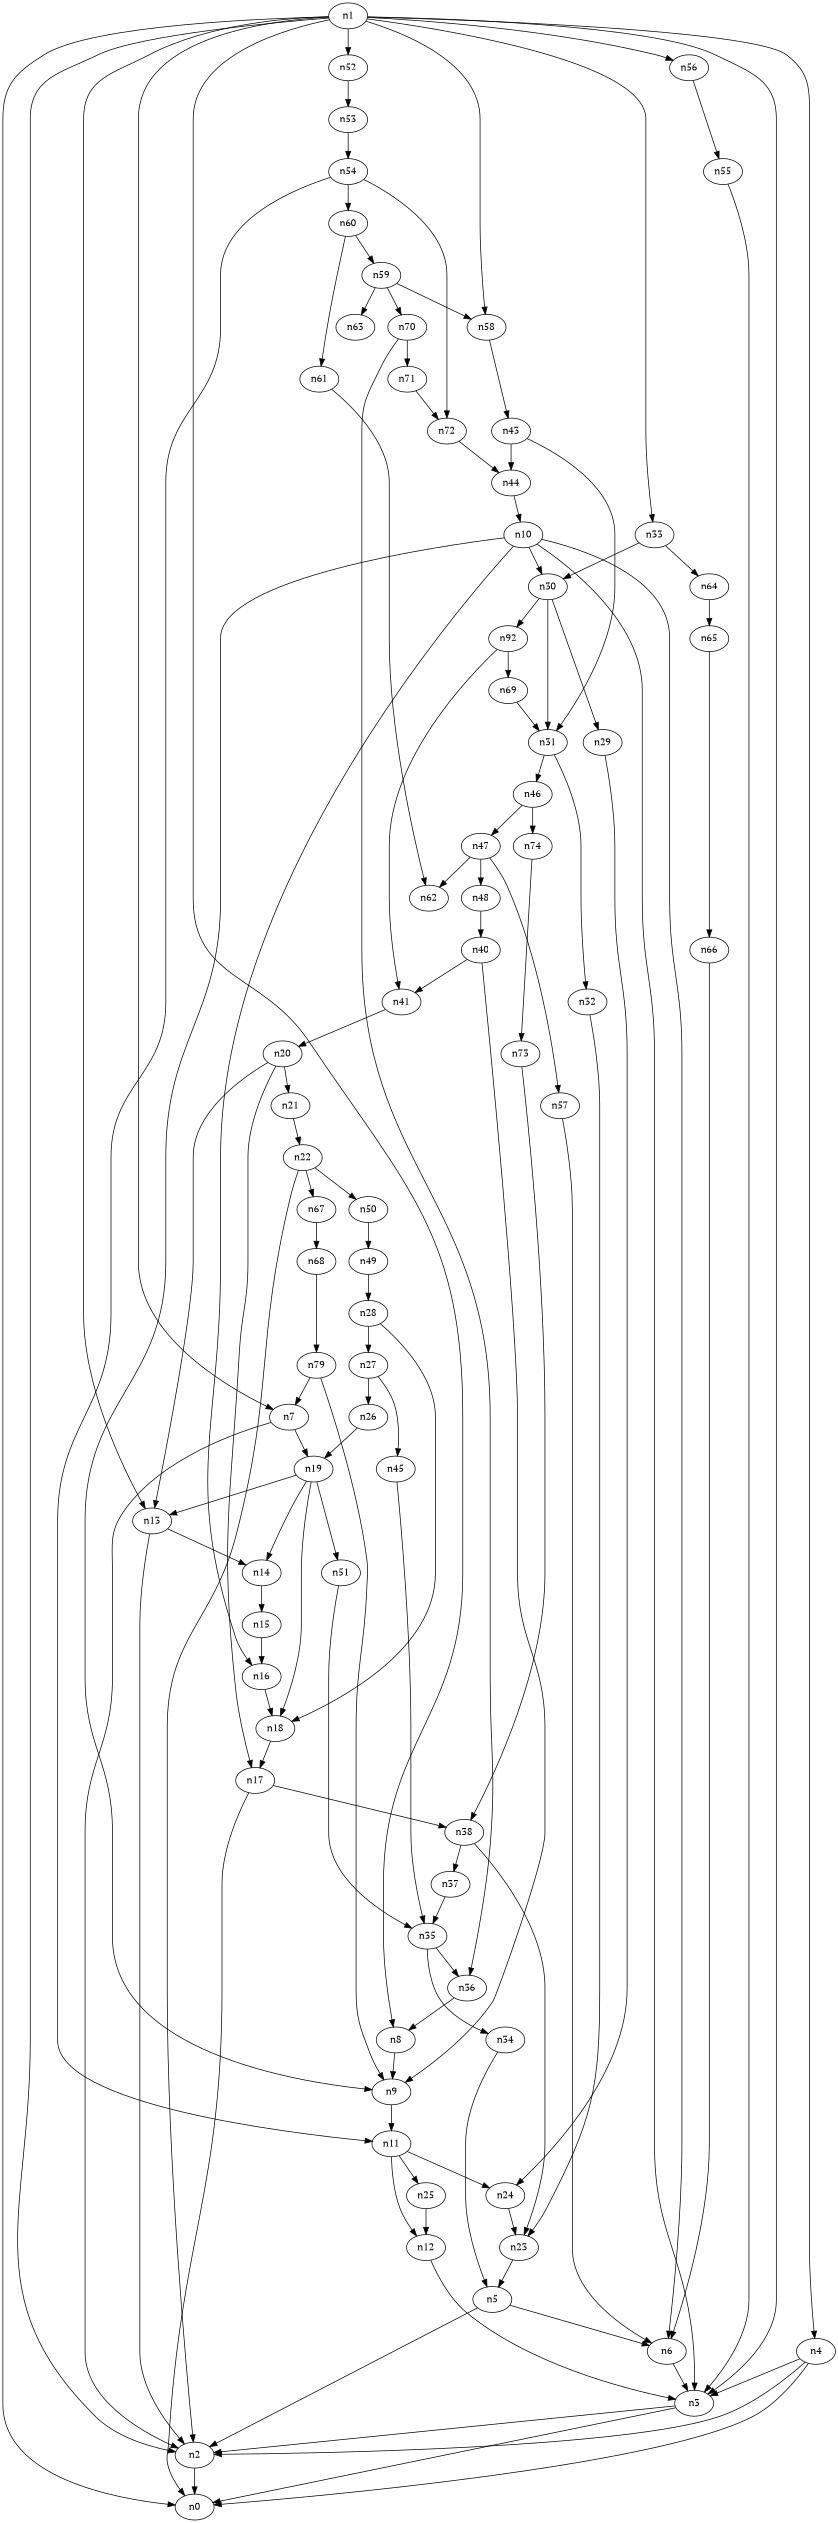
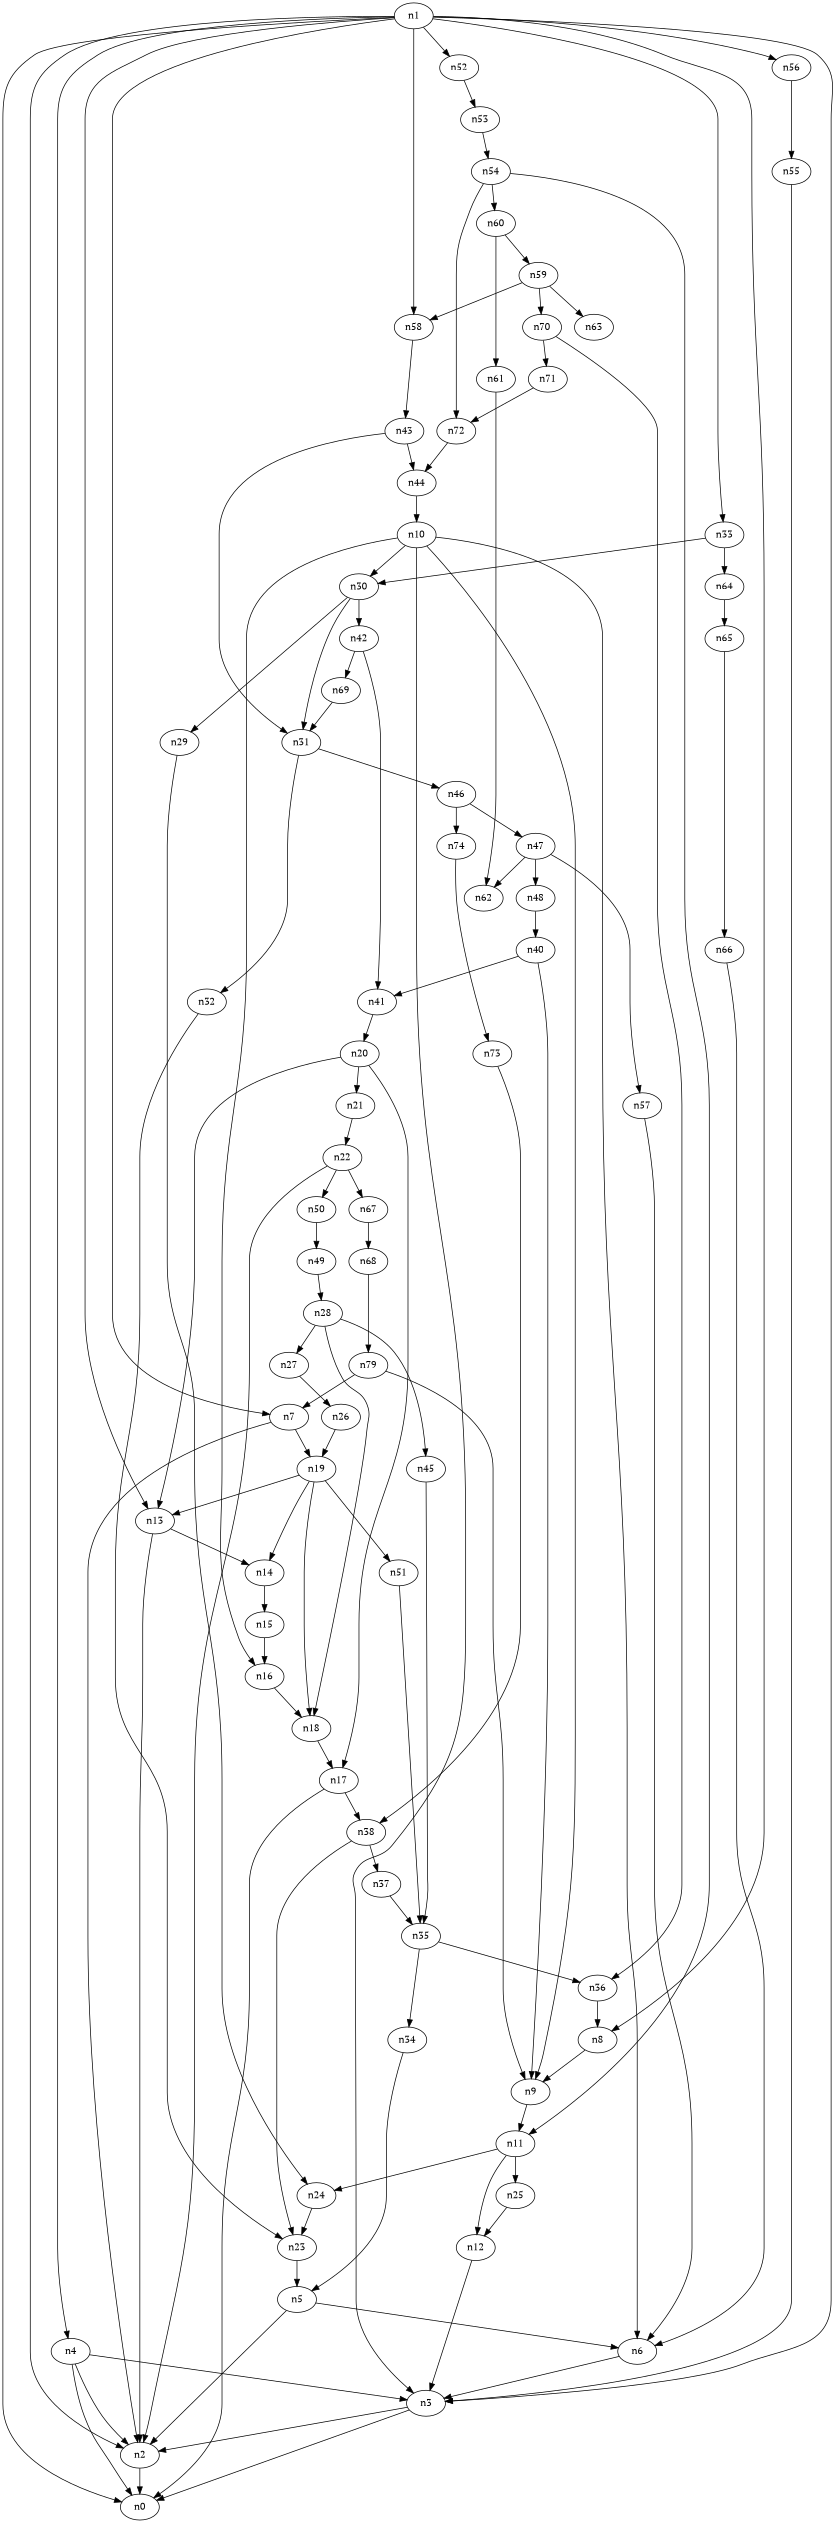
node "n92": label "n92" -> "n42"
edge "n27" -> "n45": now "n28" -> "n45"
